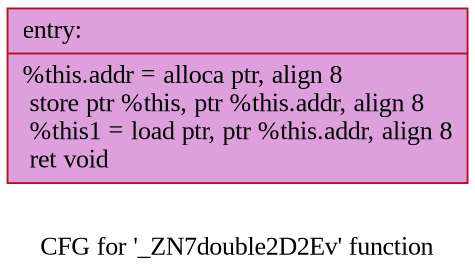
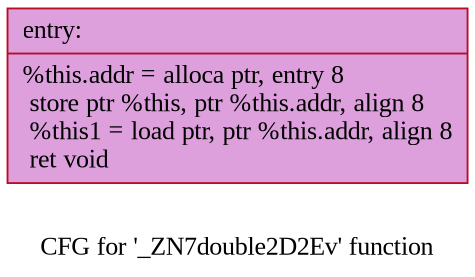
node "entry:": text "%this.addr = alloca ptr, align 8" -> "%this.addr = alloca ptr, entry 8"
